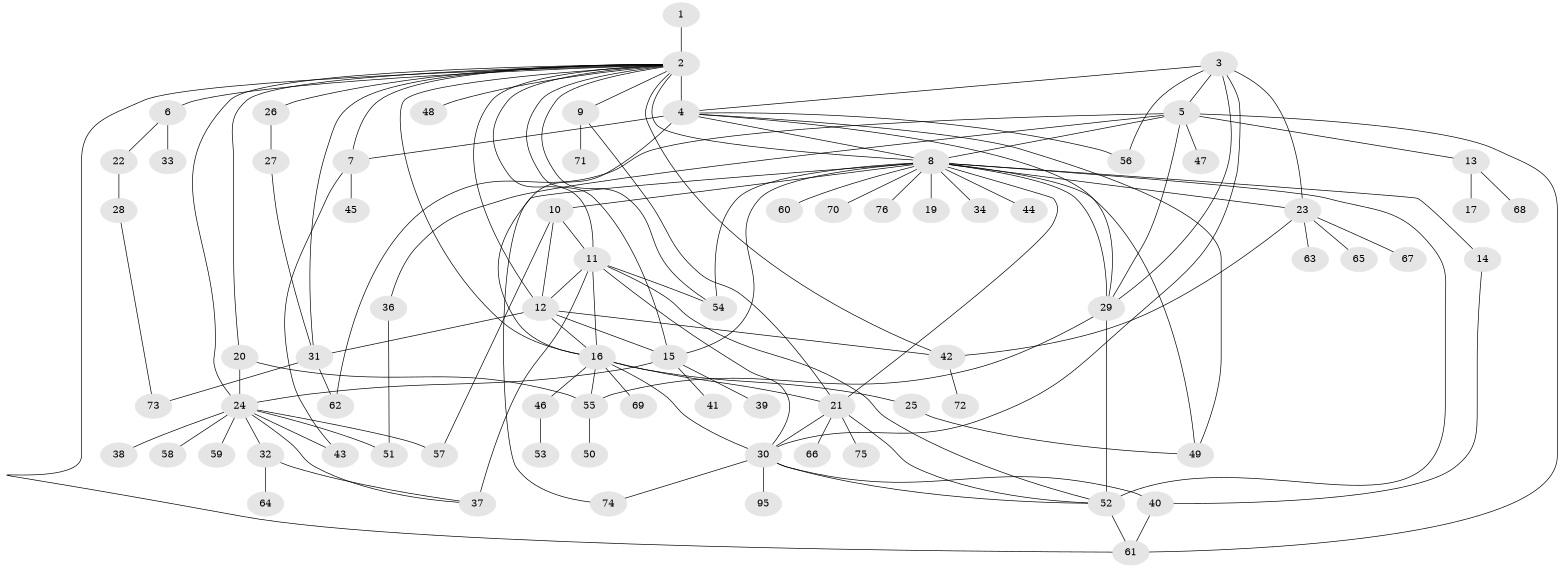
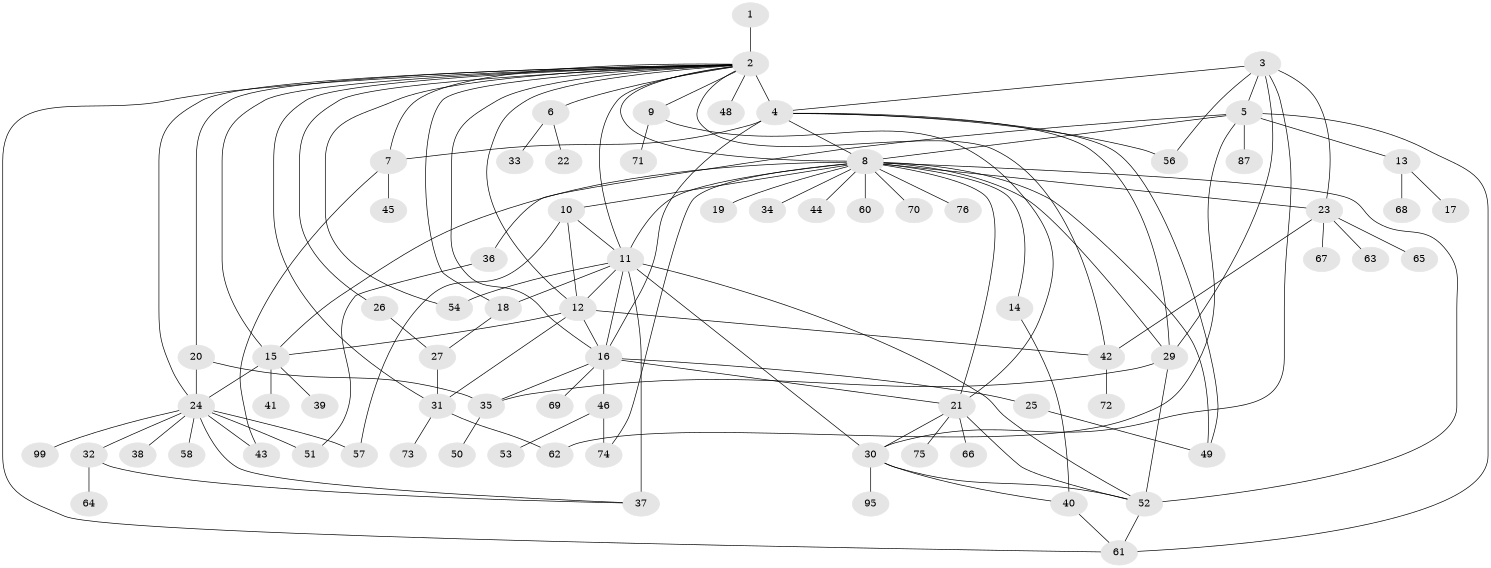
node "47": label "47" -> "87"
edge "8" -- "54": now "8" -- "11"
node "28": removed
edge "5" -- "29": removed
node "18": added
node "55": label "55" -> "35"
edge "16" -- "30": removed
node "59": label "59" -> "99"
edge "30" -- "74": now "46" -- "74"
